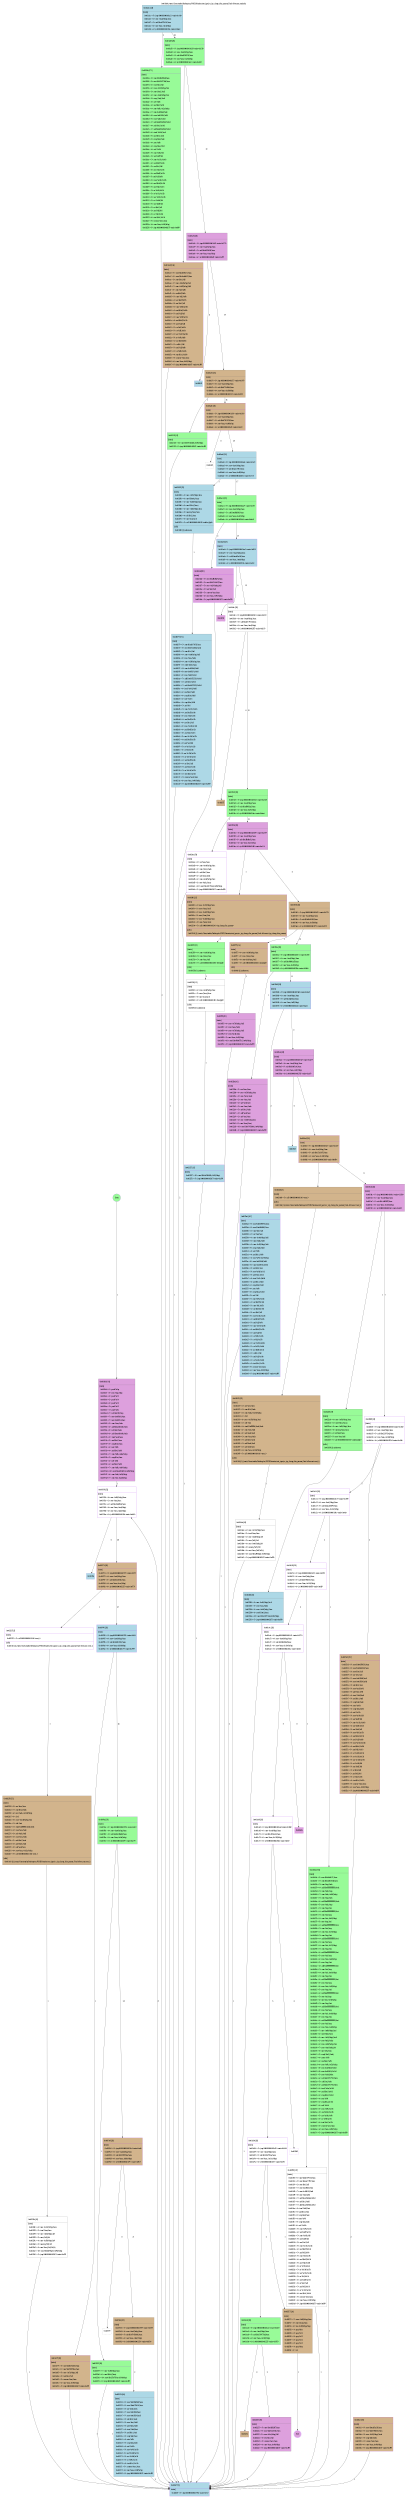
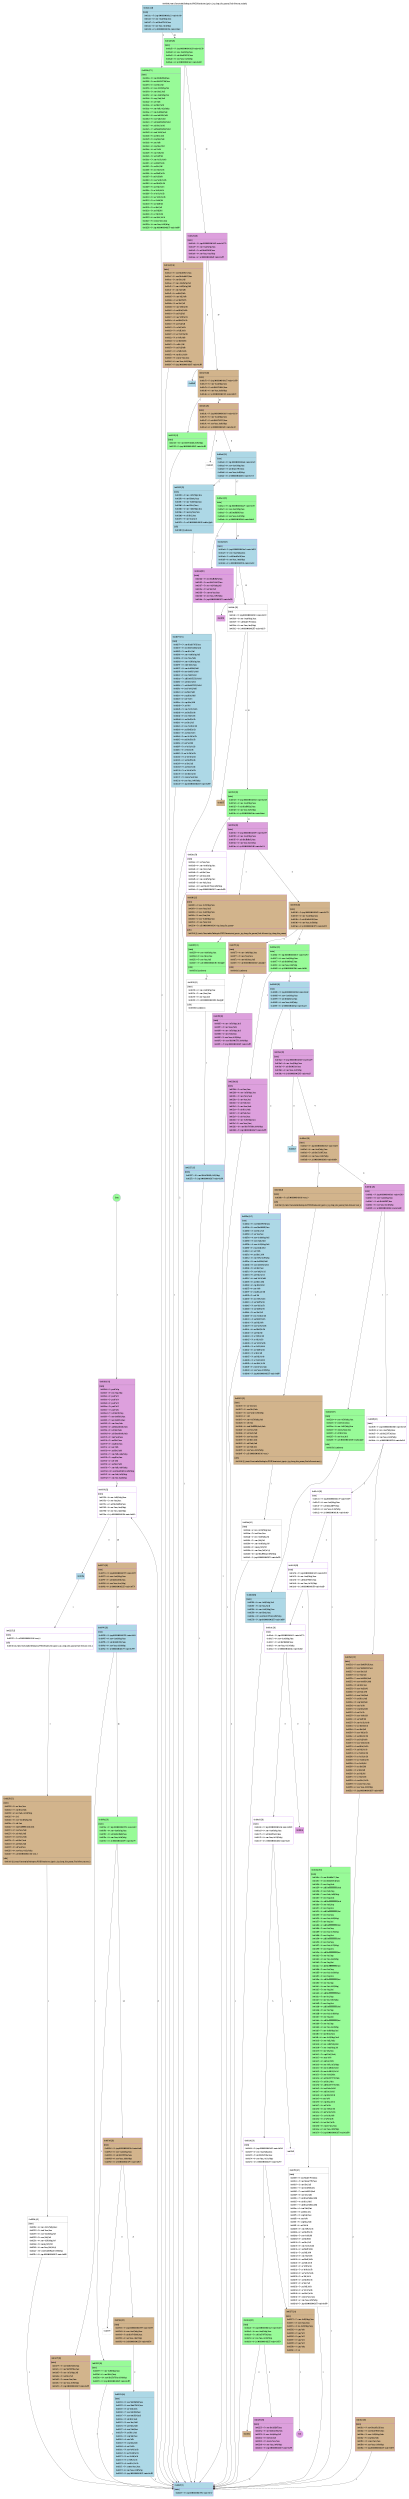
edge "0x401974 [28]" -> "0x402253 [5]": now "0x401f64" -> "0x402253 [5]"
